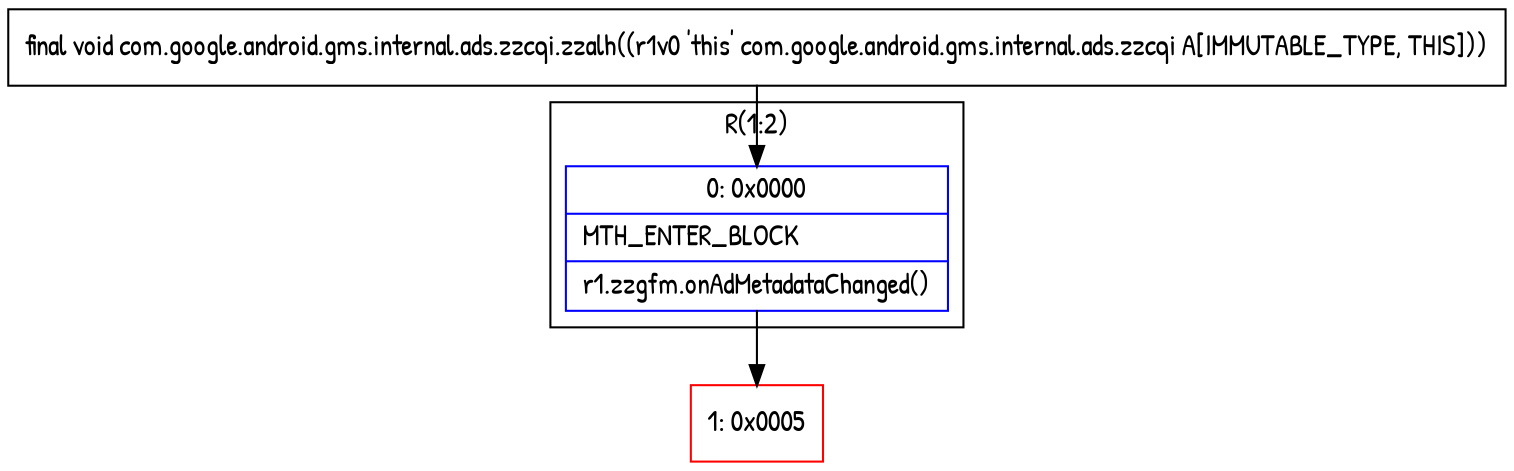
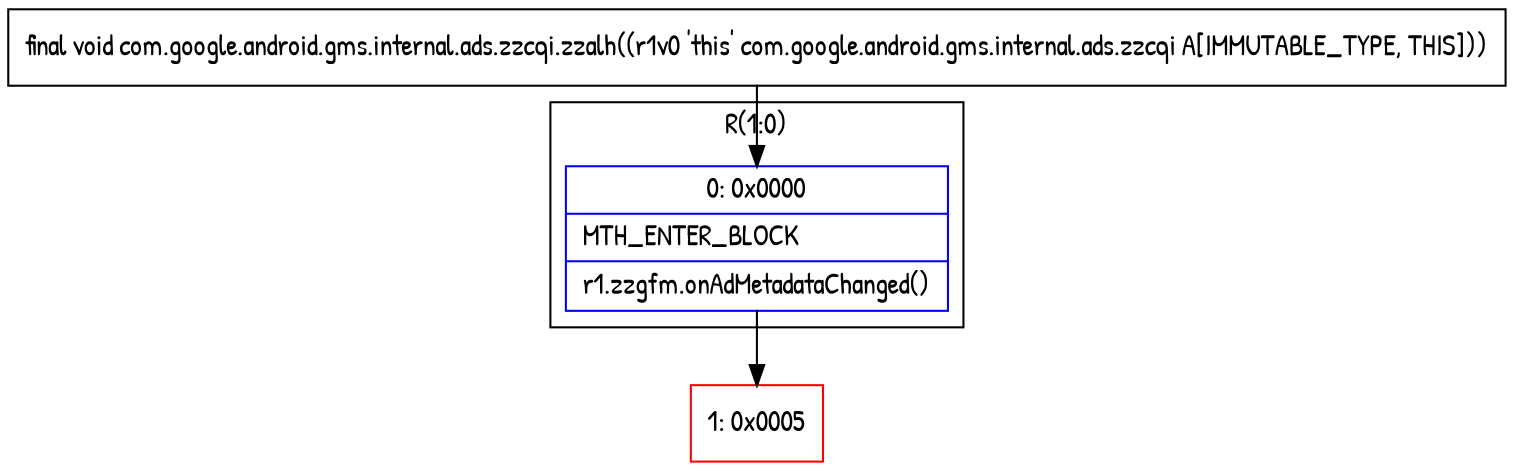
cluster "R(1:2)": label "R(1:2)" -> "R(1:0)"
